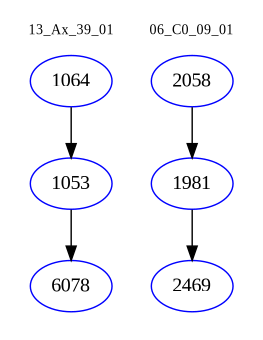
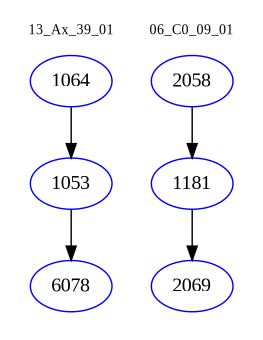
node "1981": label "1981" -> "1181"
node "2469": label "2469" -> "2069"
